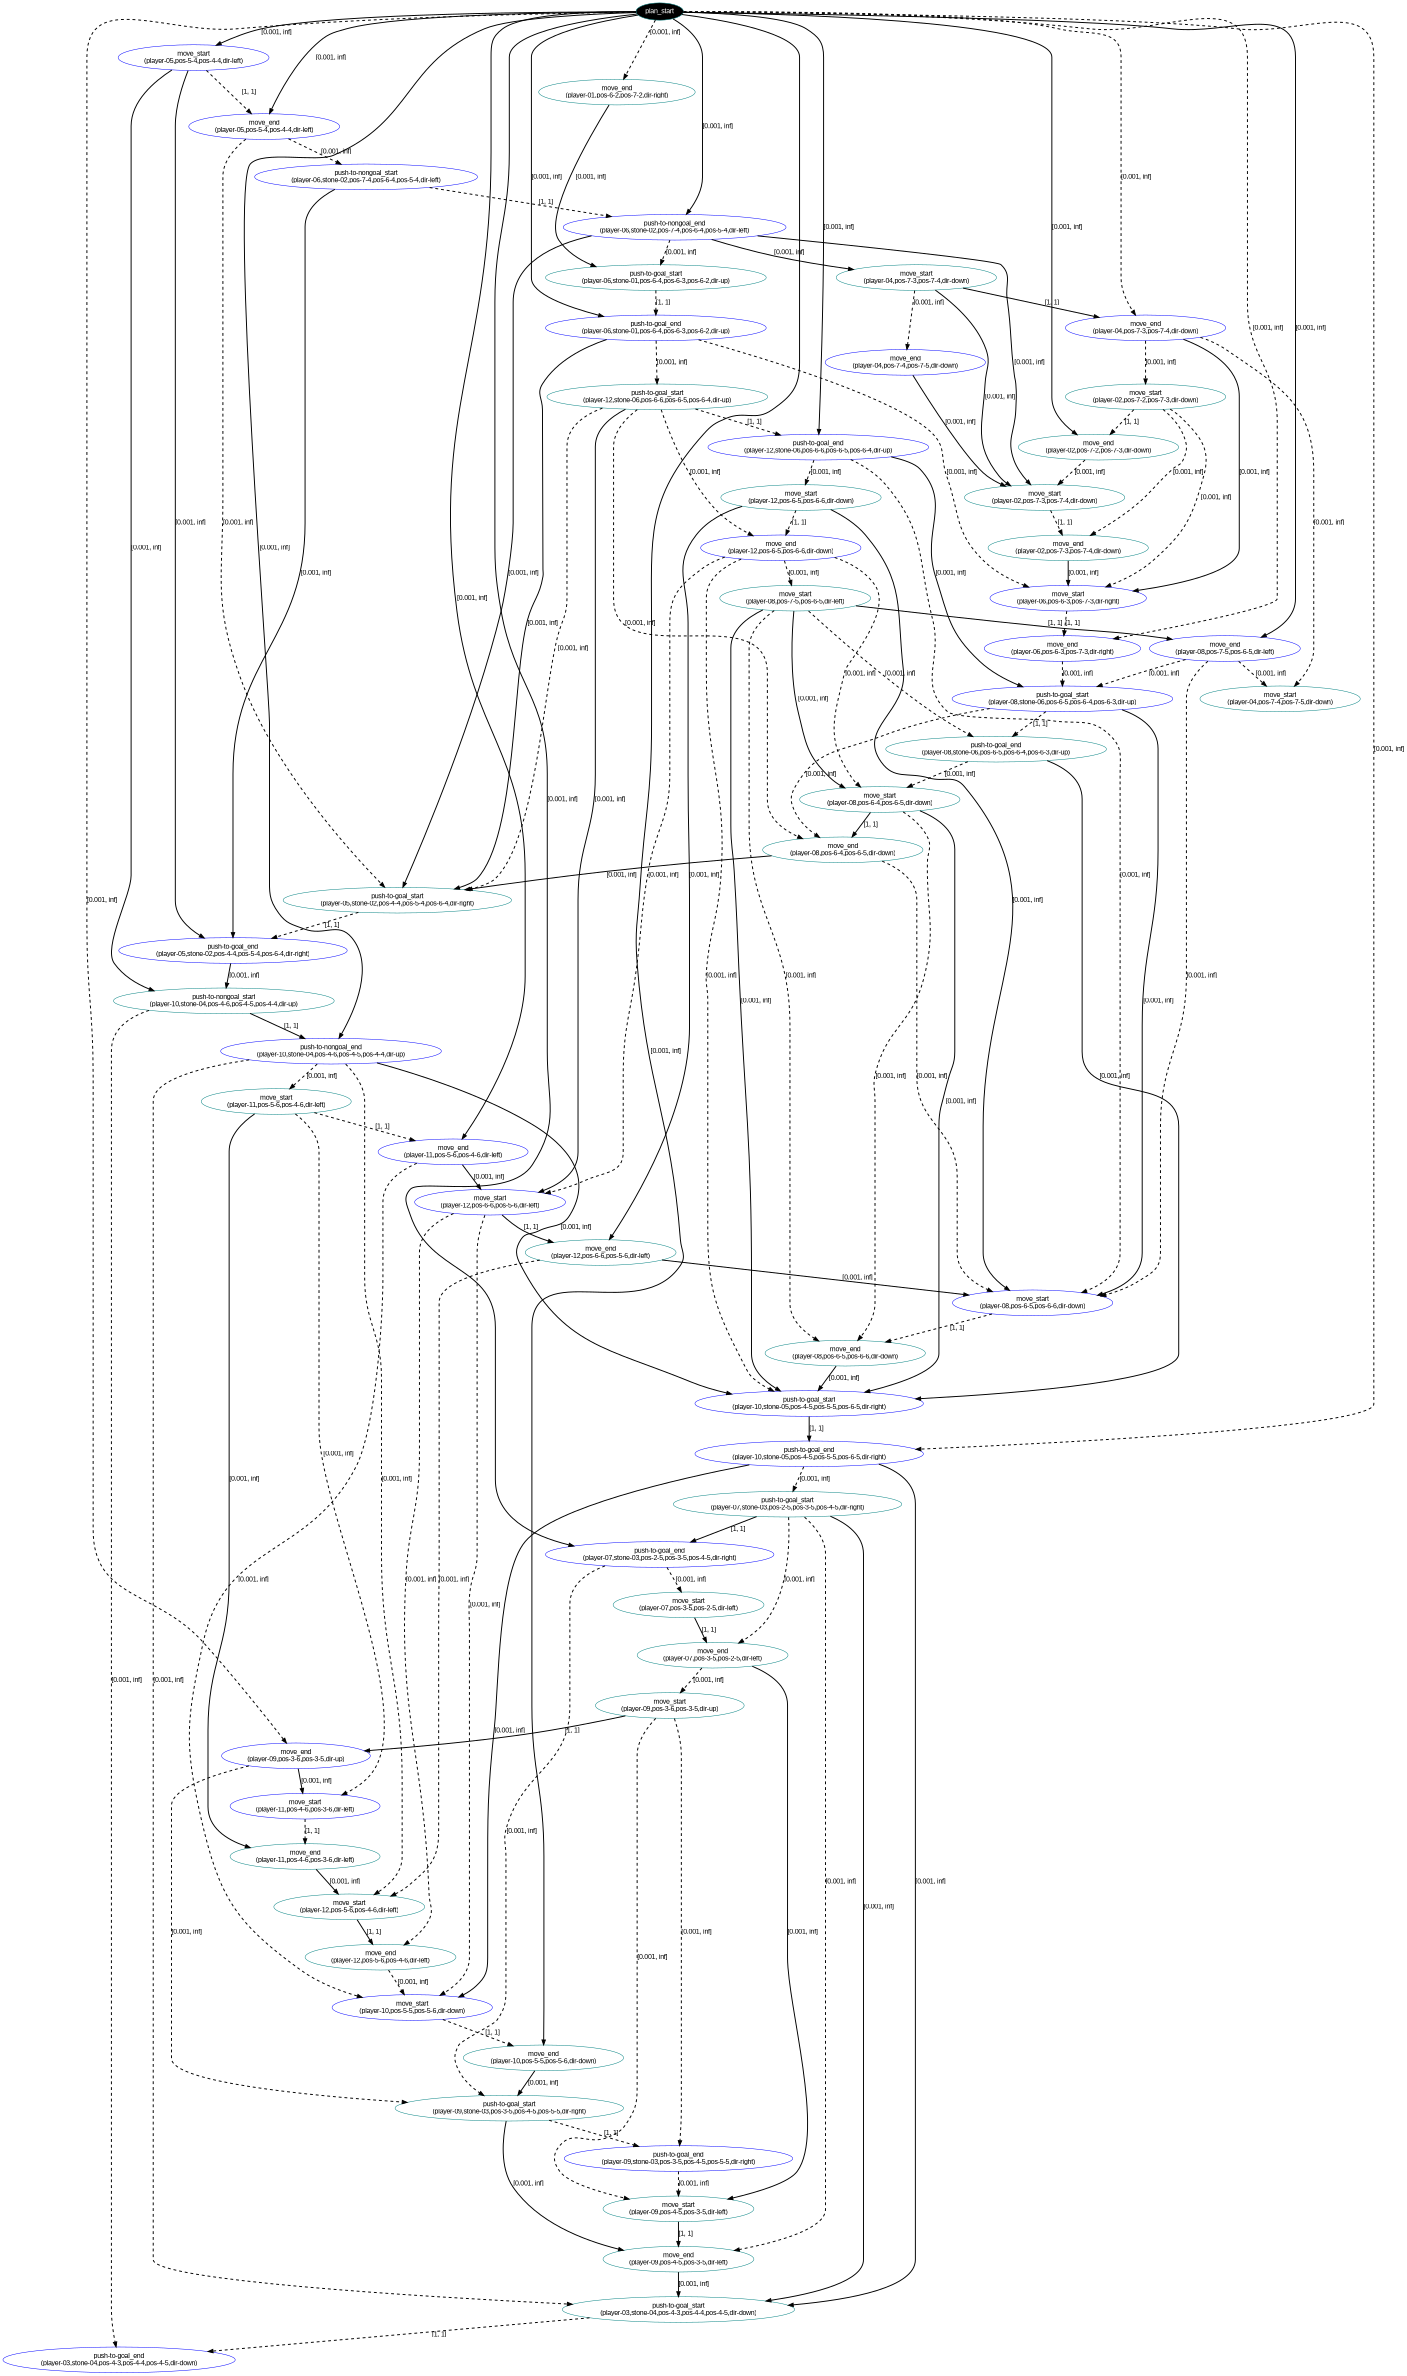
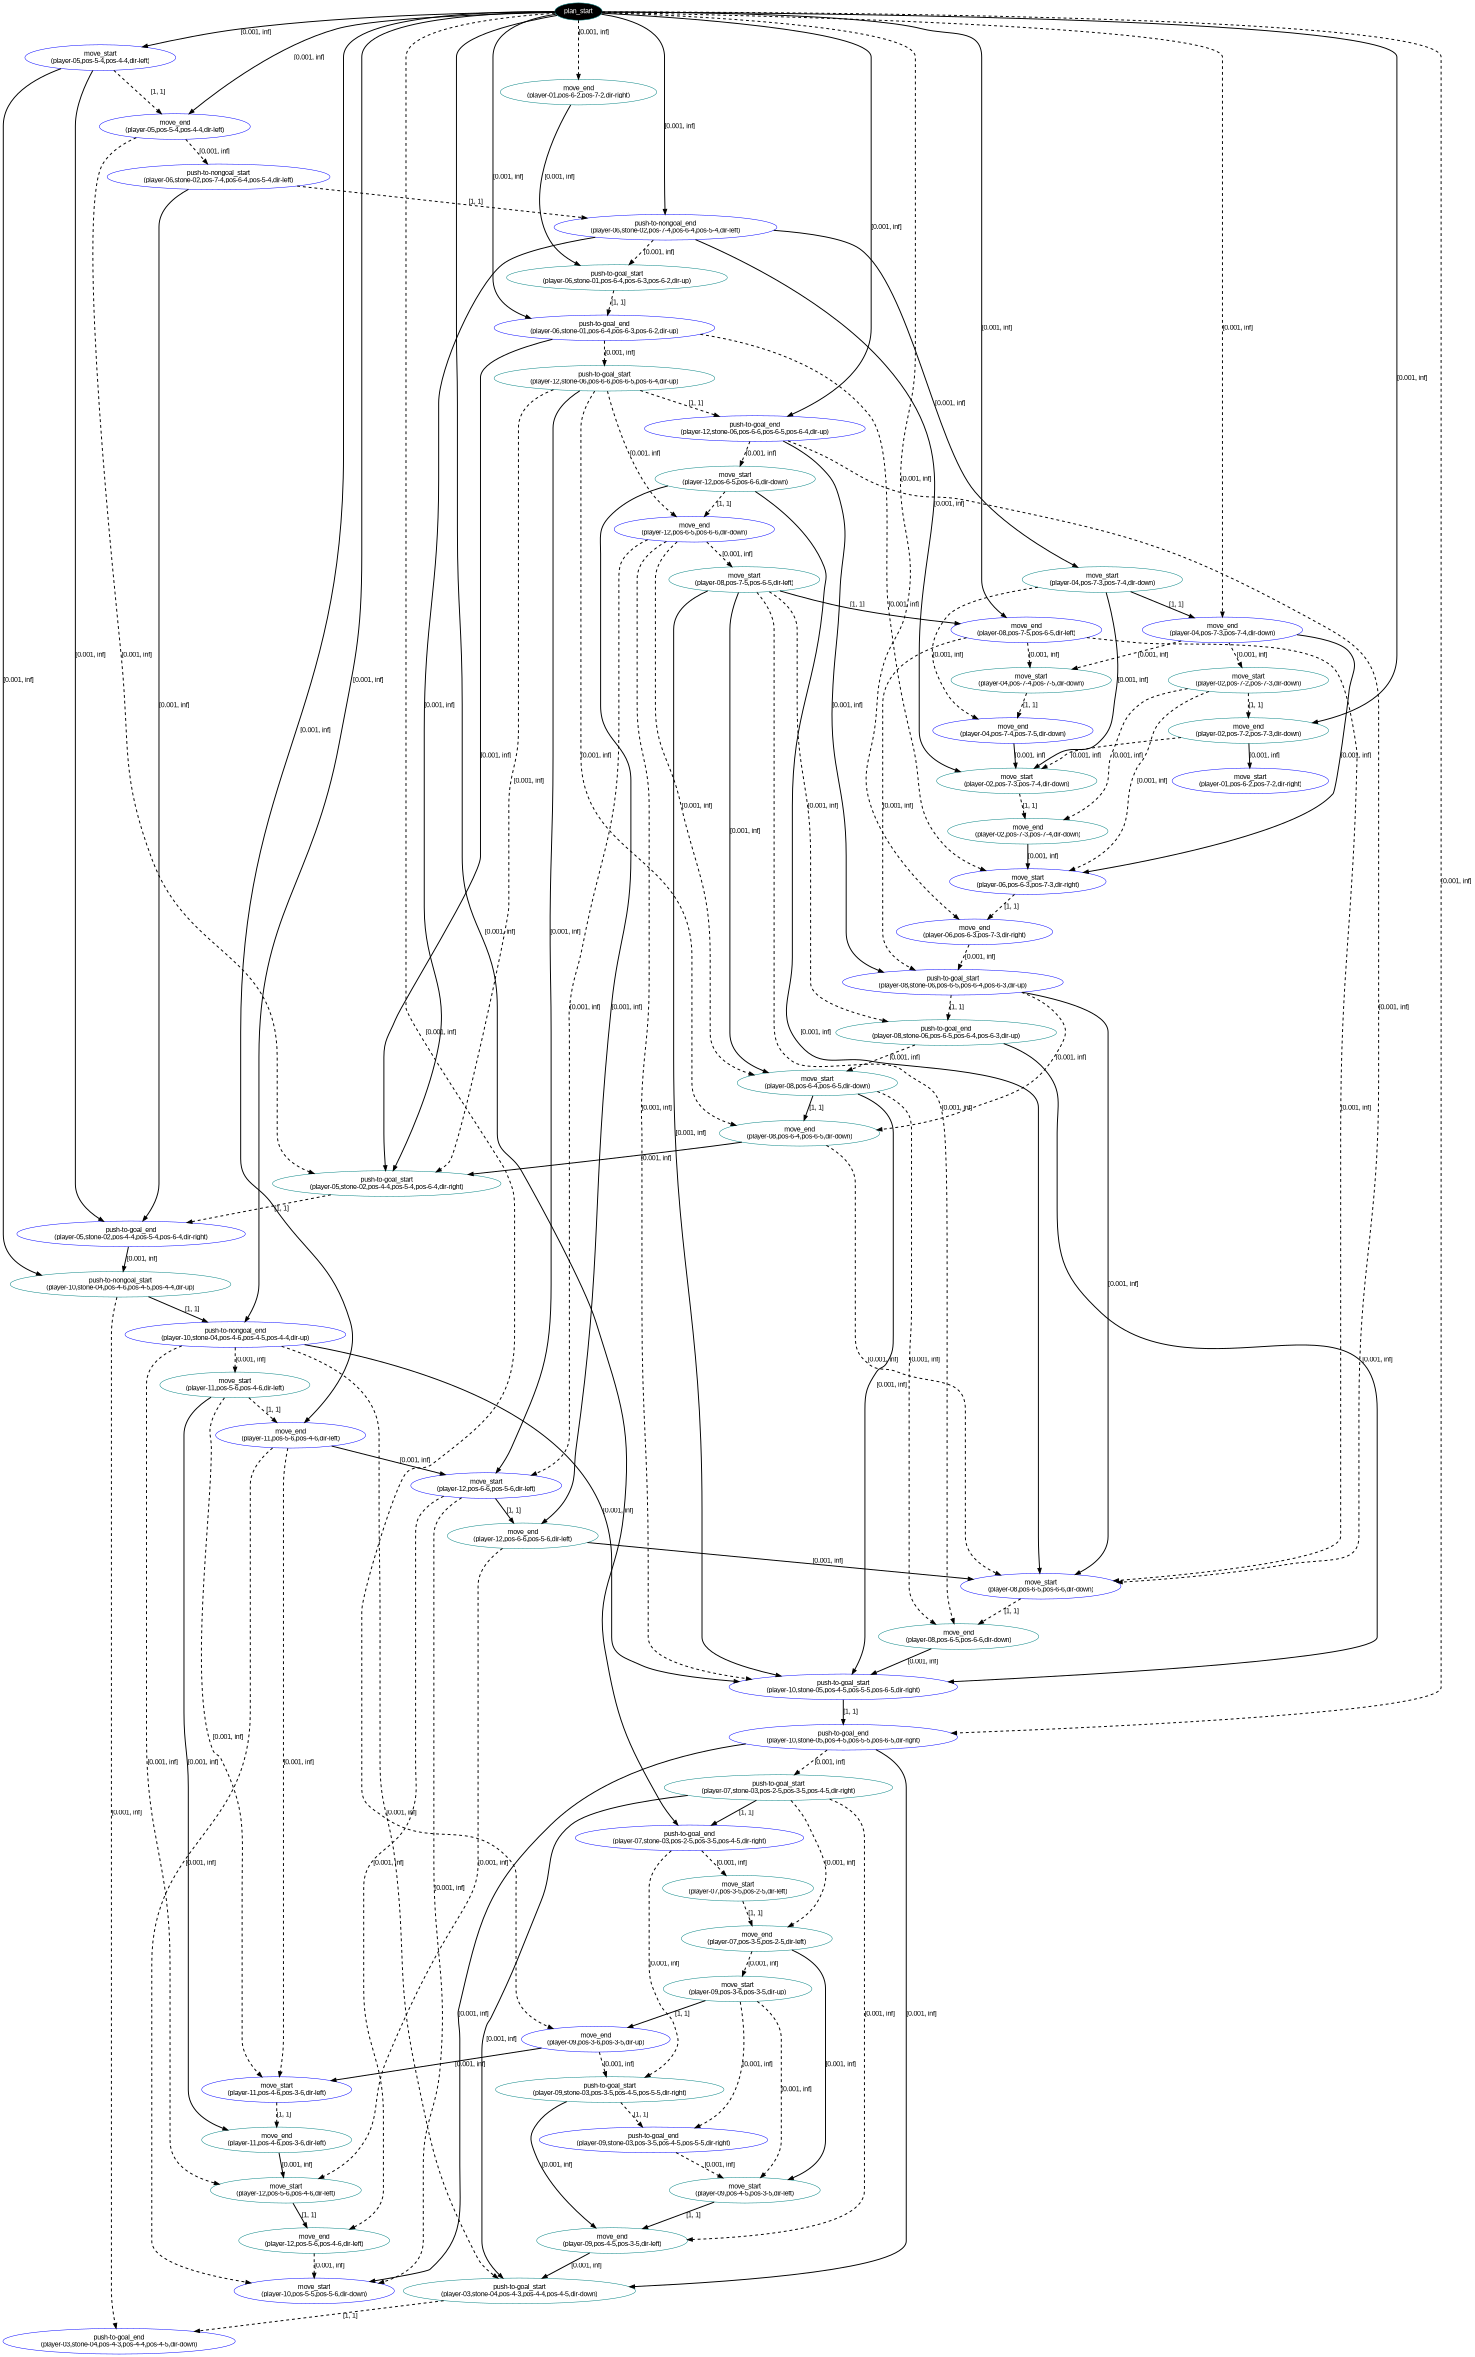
edge "move_start (player-04,pos-7-4,pos-7-5,dir-down)" -> "move_end (player-04,pos-7-4,pos-7-5,dir-down)": added, label "[1, 1]"
node "move_start (player-01,pos-6-2,pos-7-2,dir-right)": added
edge "move_start (player-07,pos-3-5,pos-2-5,dir-left)" -> "move_end (player-07,pos-3-5,pos-2-5,dir-left)": style solid -> dashed
edge "move_end (player-11,pos-5-6,pos-4-6,dir-left)" -> "move_start (player-11,pos-4-6,pos-3-6,dir-left)": added, label "[0.001, inf]"
node "move_end (player-10,pos-5-5,pos-5-6,dir-down)": removed
